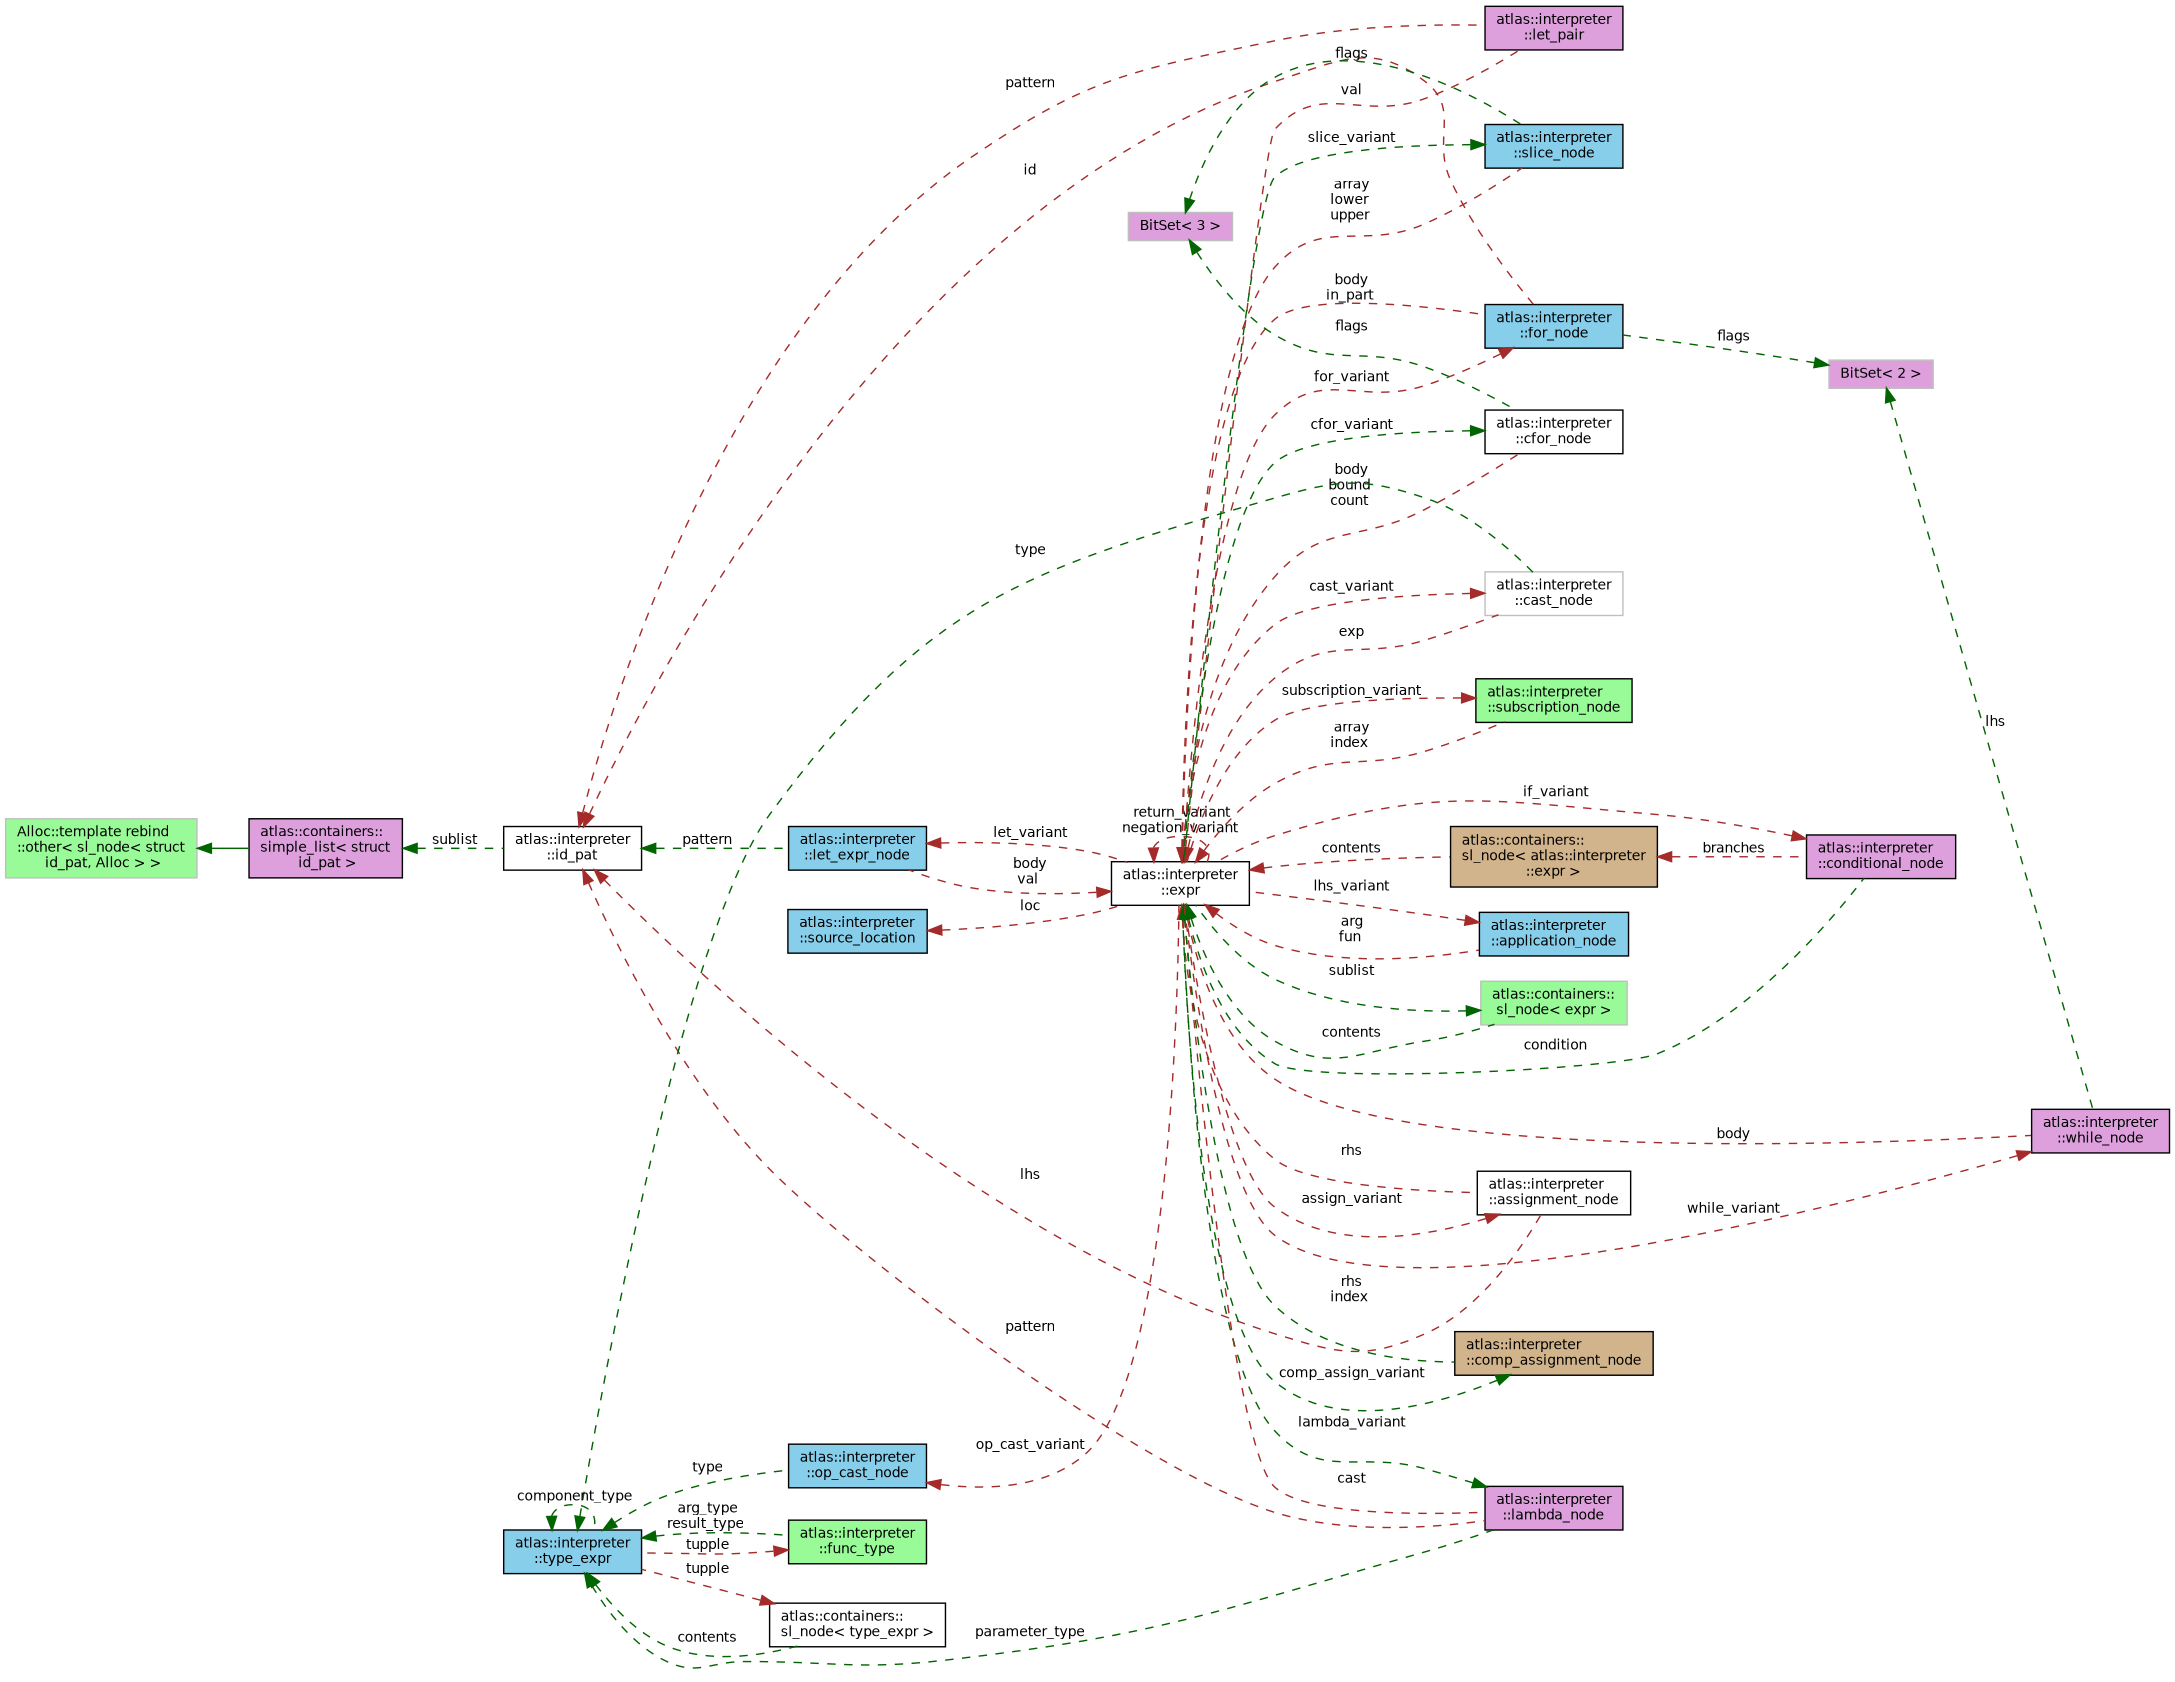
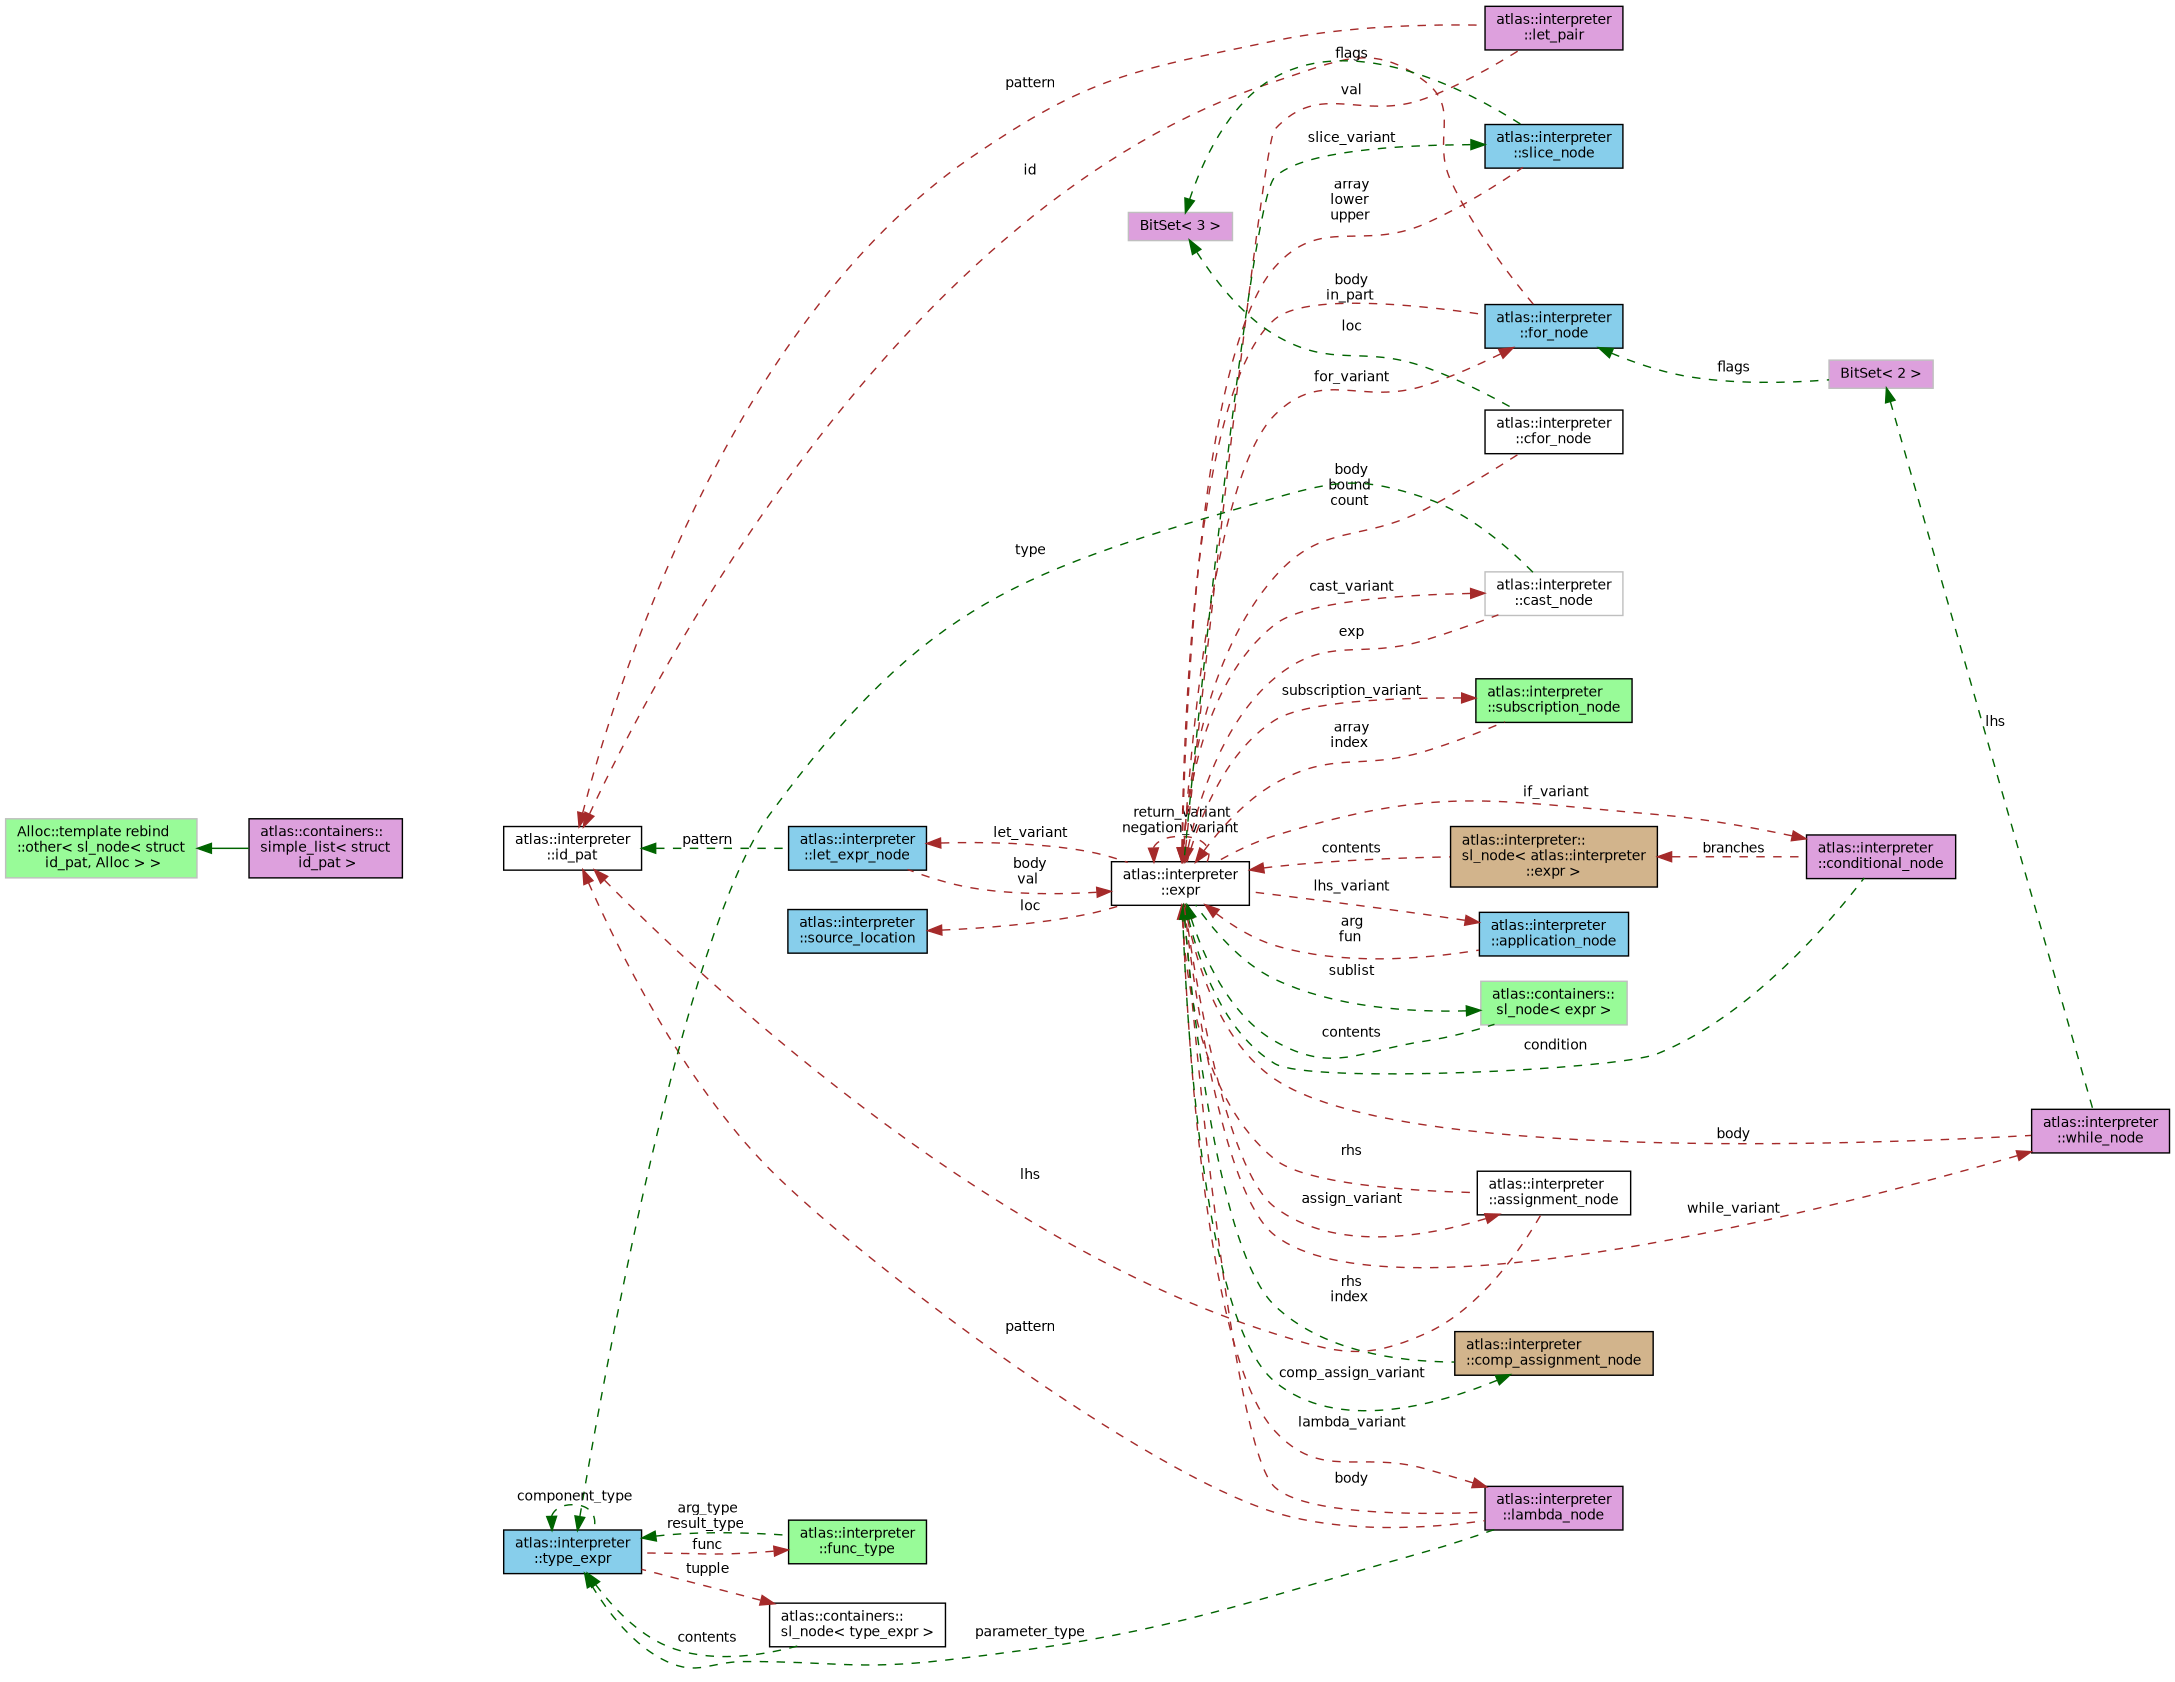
edge "atlas::interpreter ::cfor_node" -> "BitSet< 3 >": label " flags" -> " loc"
edge "atlas::interpreter ::for_node" -> "BitSet< 2 >": reversed
edge "atlas::interpreter ::expr" -> "atlas::interpreter ::cfor_node": removed, label "cfor_variant"
edge "atlas::interpreter ::id_pat" -> "atlas::containers:: simple_list< struct id_pat >": removed, label "sublist"
node "atlas::containers:: sl_node< atlas::interpreter ::expr >": label "atlas::containers:: sl_node< atlas::interpreter ::expr >" -> "atlas::interpreter:: sl_node< atlas::interpreter ::expr >"
edge "atlas::interpreter ::expr" -> "atlas::interpreter ::lambda_node": color darkgreen -> brown
node "atlas::interpreter ::op_cast_node": removed
edge "atlas::interpreter ::lambda_node" -> "atlas::interpreter ::expr": label " cast" -> " body"
edge "atlas::interpreter ::type_expr" -> "atlas::interpreter ::func_type": label " tupple" -> " func"
